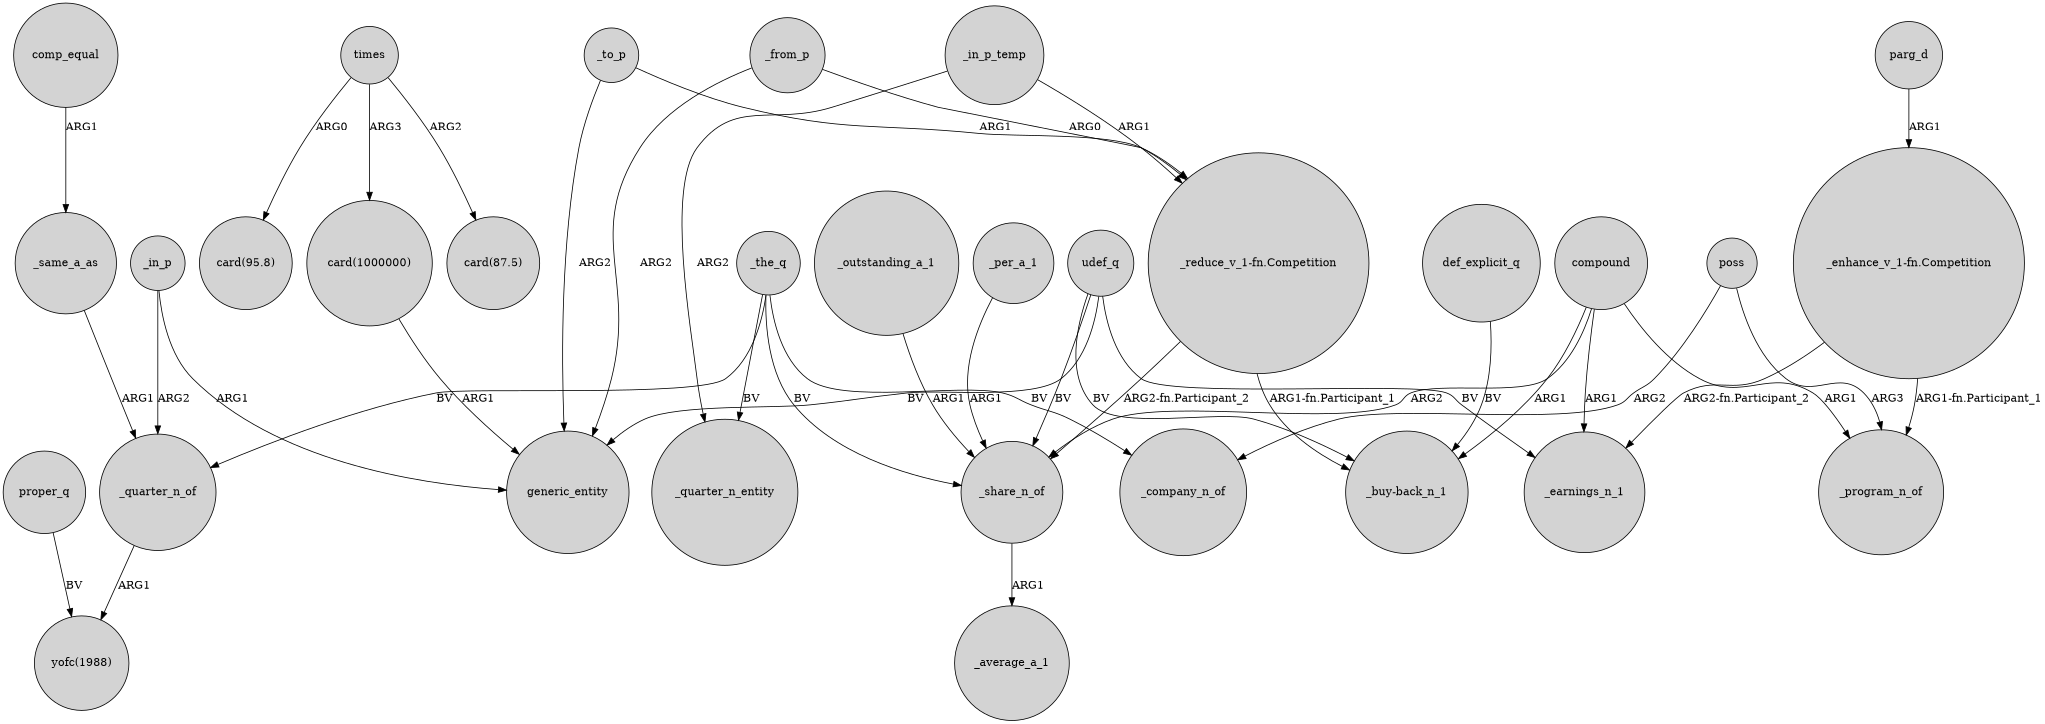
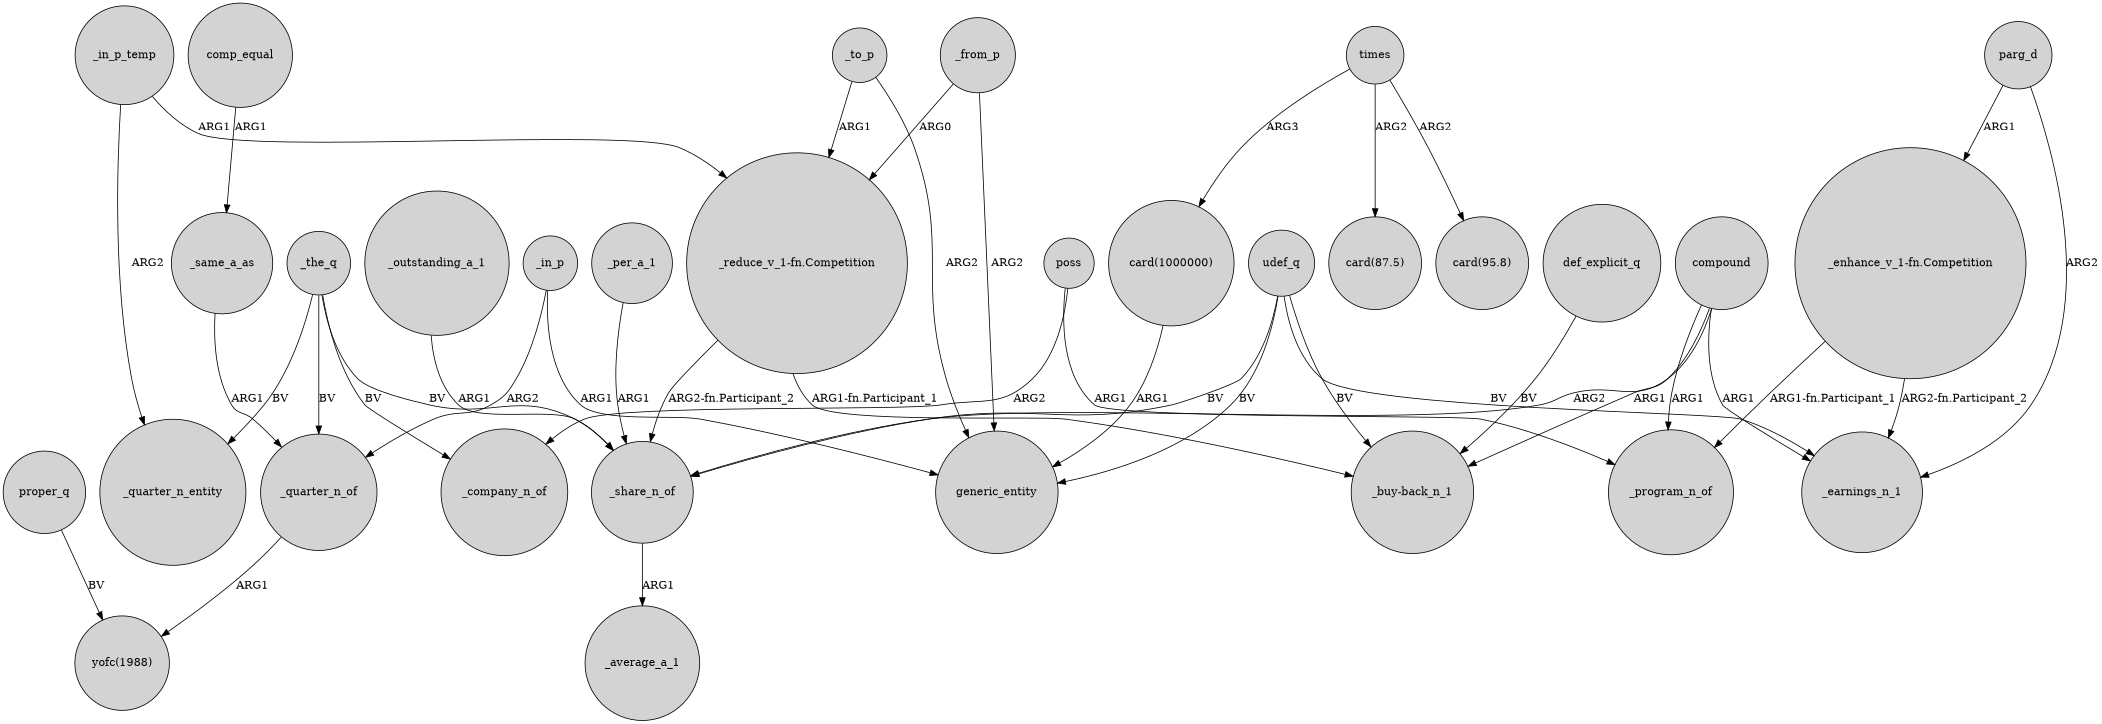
edge "times" -> "card(95.8)": label "ARG0" -> "ARG2"
edge "parg_d" -> "_earnings_n_1": added, label "ARG2"
edge "poss" -> "_program_n_of": label "ARG3" -> "ARG1"
